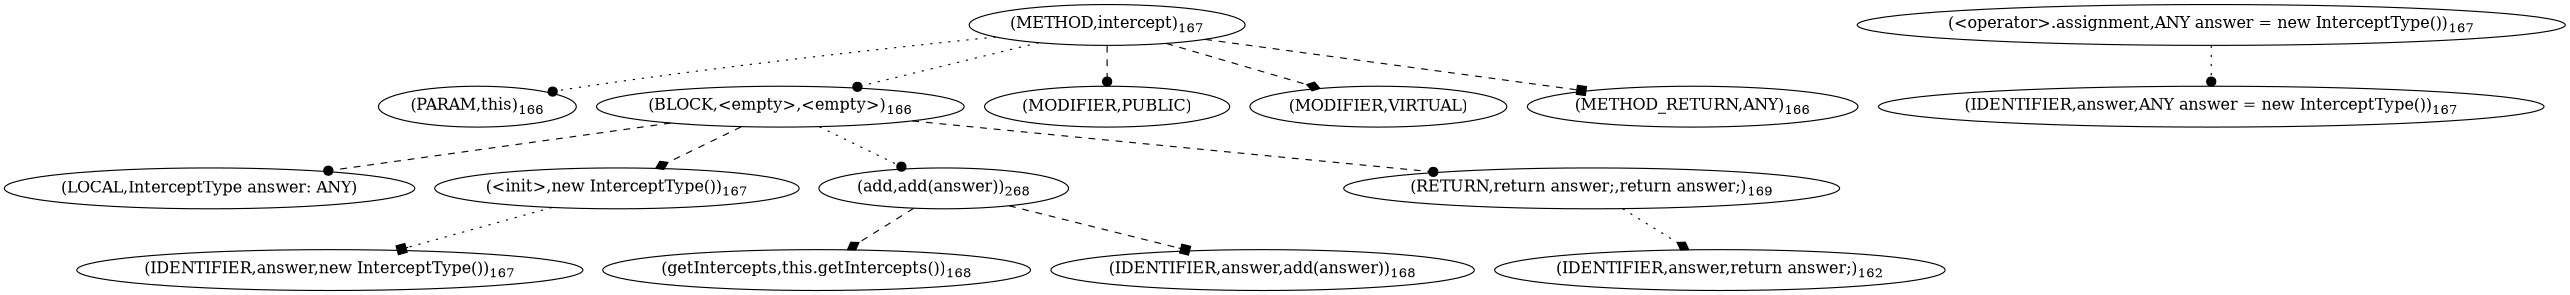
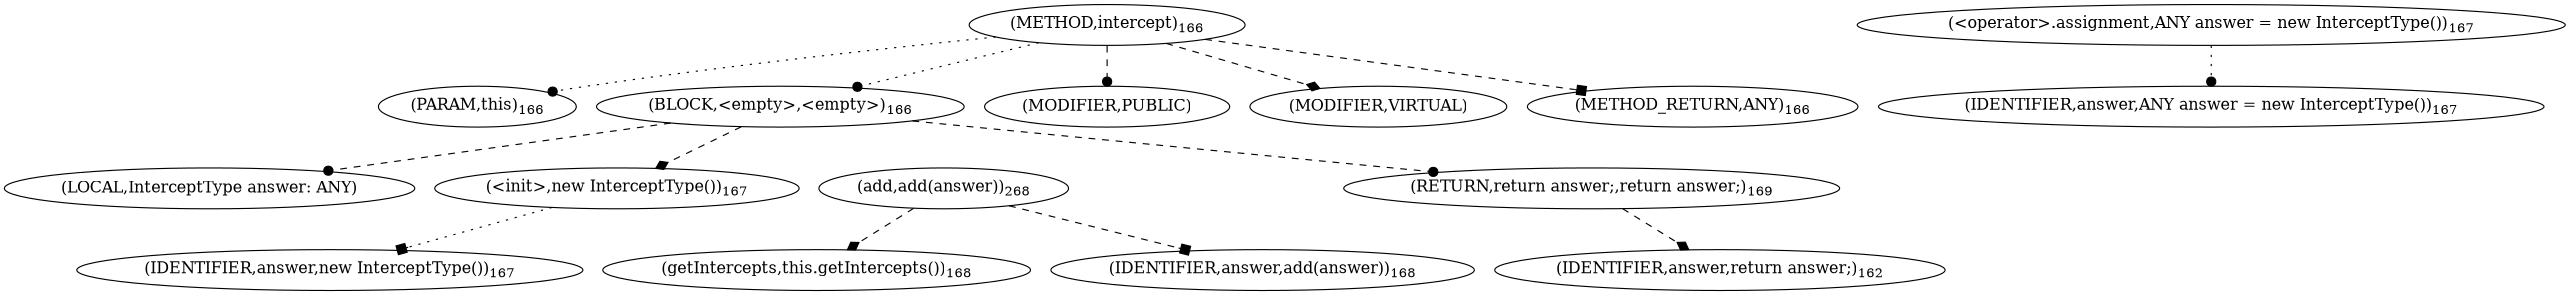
node "(METHOD,intercept)": text "167" -> "166"
edge "(BLOCK,<empty>,<empty>)" -> "(add,add(answer))": removed
edge "(RETURN,return answer;,return answer;)" -> "(IDENTIFIER,answer,return answer;)": style dotted -> dashed
